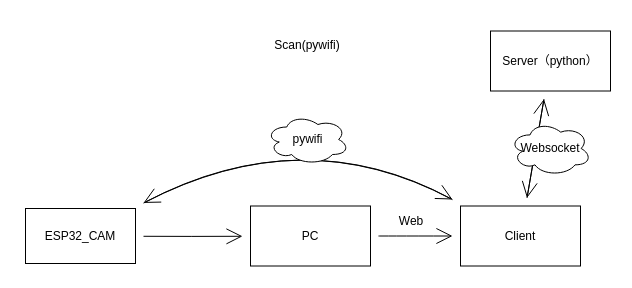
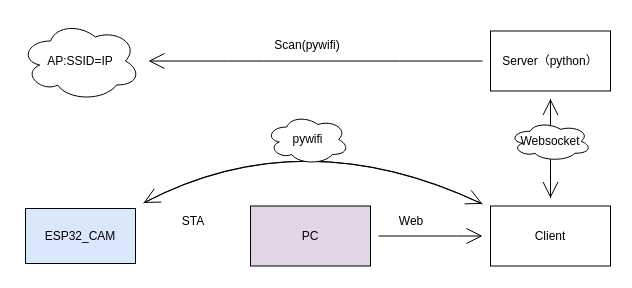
node "AP:SSID=IP": added
edge "Server（python）" -> "AP:SSID=IP": added
node "Websocket": size 82x55 -> 82x40
node "STA": added
node "ESP32_CAM": fillcolor #ffffff -> #dae8fc
edge "ESP32_CAM" -> "PC": removed
node "PC": fillcolor #ffffff -> #e1d5e7
node "Client": moved (521, 236) -> (551, 236)
